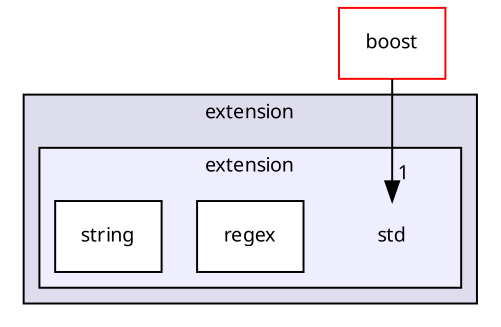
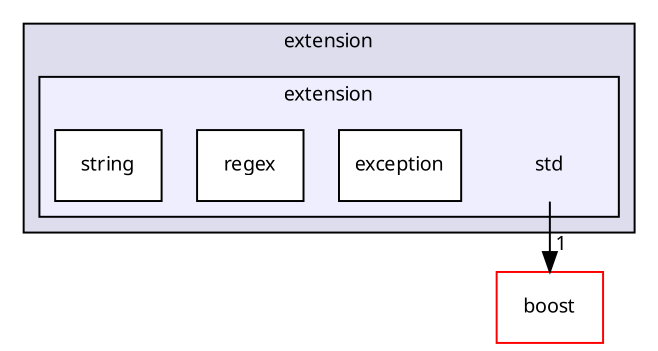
edge "boost" -> "std": reversed
node "exception": added
